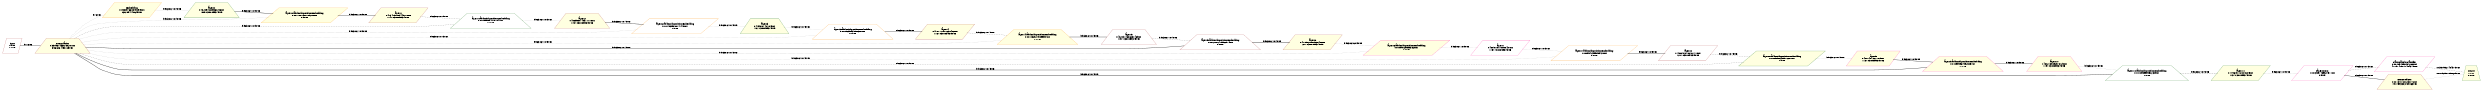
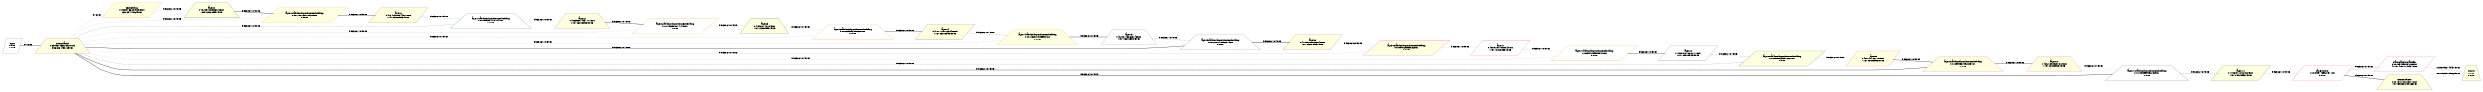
node "Layer_Norm 0.0013597439527511ms 0.9MB": label "Layer_Norm 0.0013597439527511ms 0.9MB" -> "Layer_Norm 0.0013597439527511ms 0.0MB"
